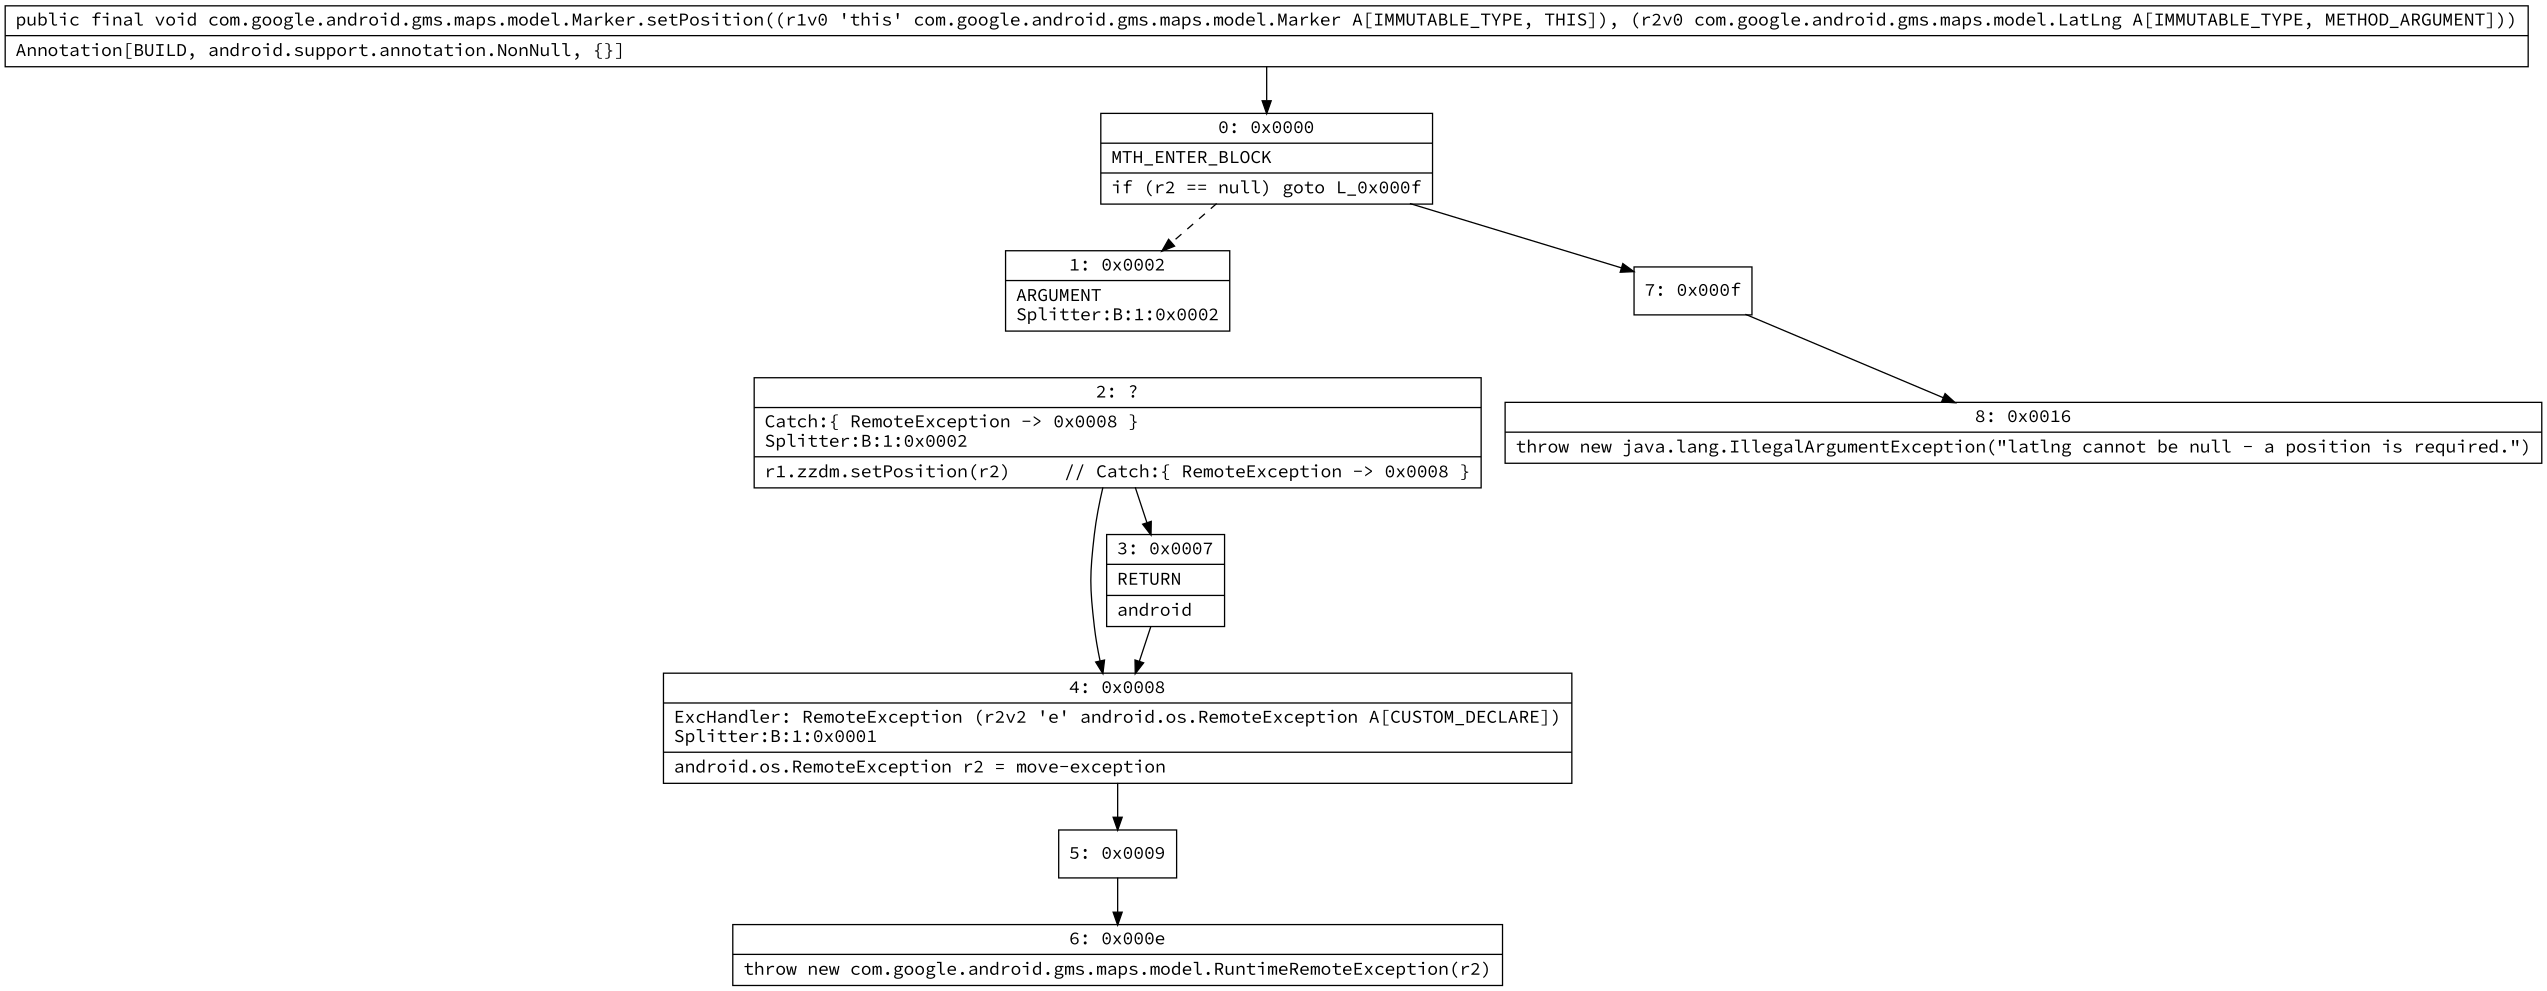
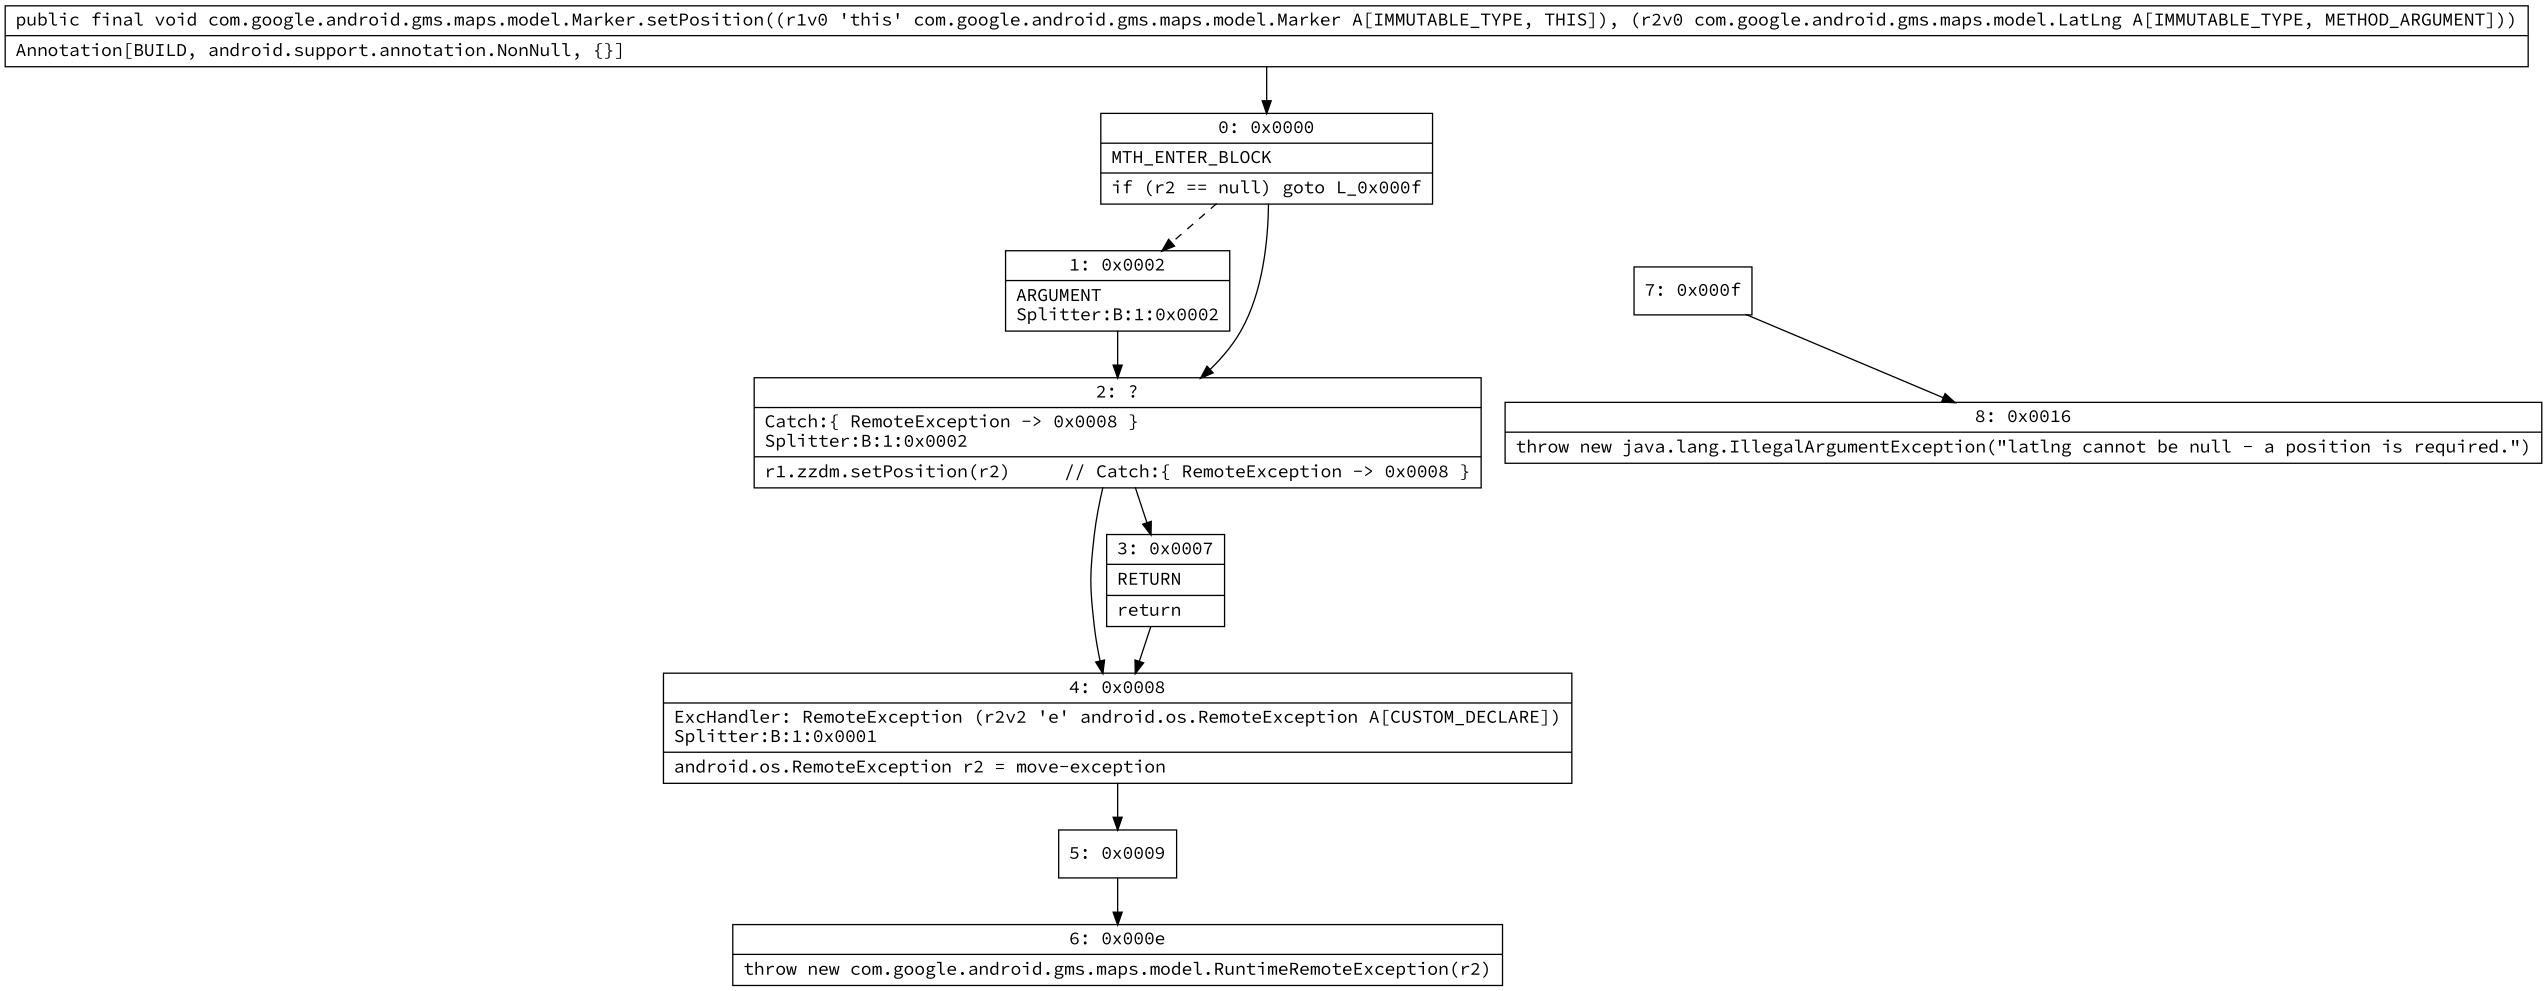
edge "0: 0x0000" -> "7: 0x000f": now "0: 0x0000" -> "2: ?"
edge "1: 0x0002" -> "2: ?": added
node "3: 0x0007": text "android" -> "return"
